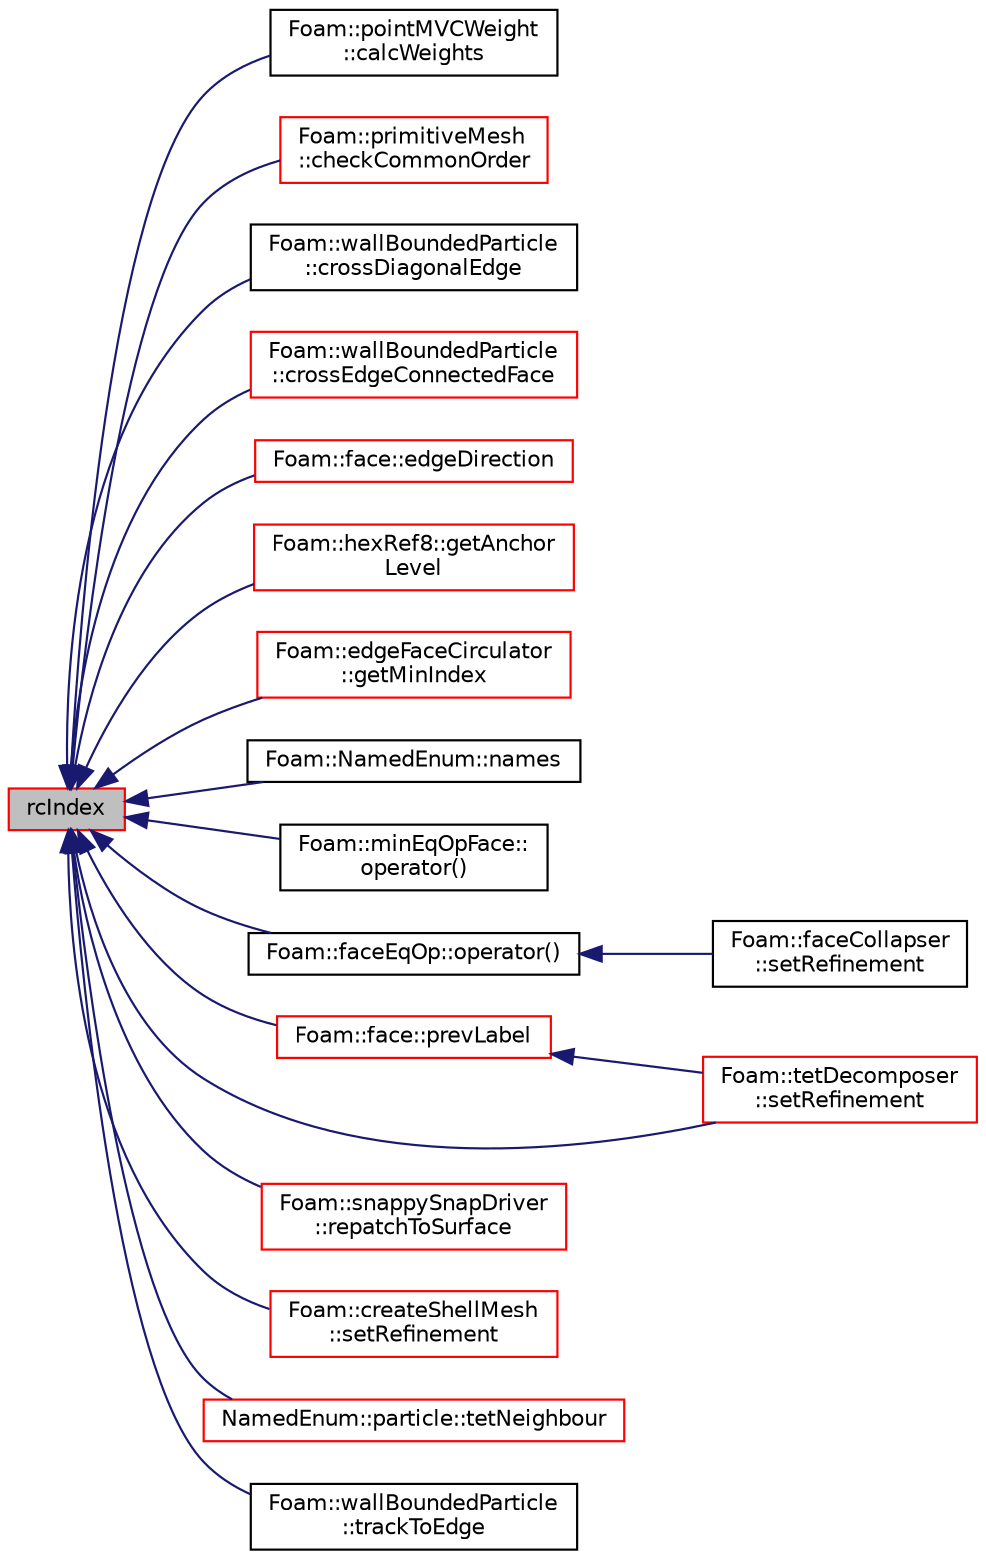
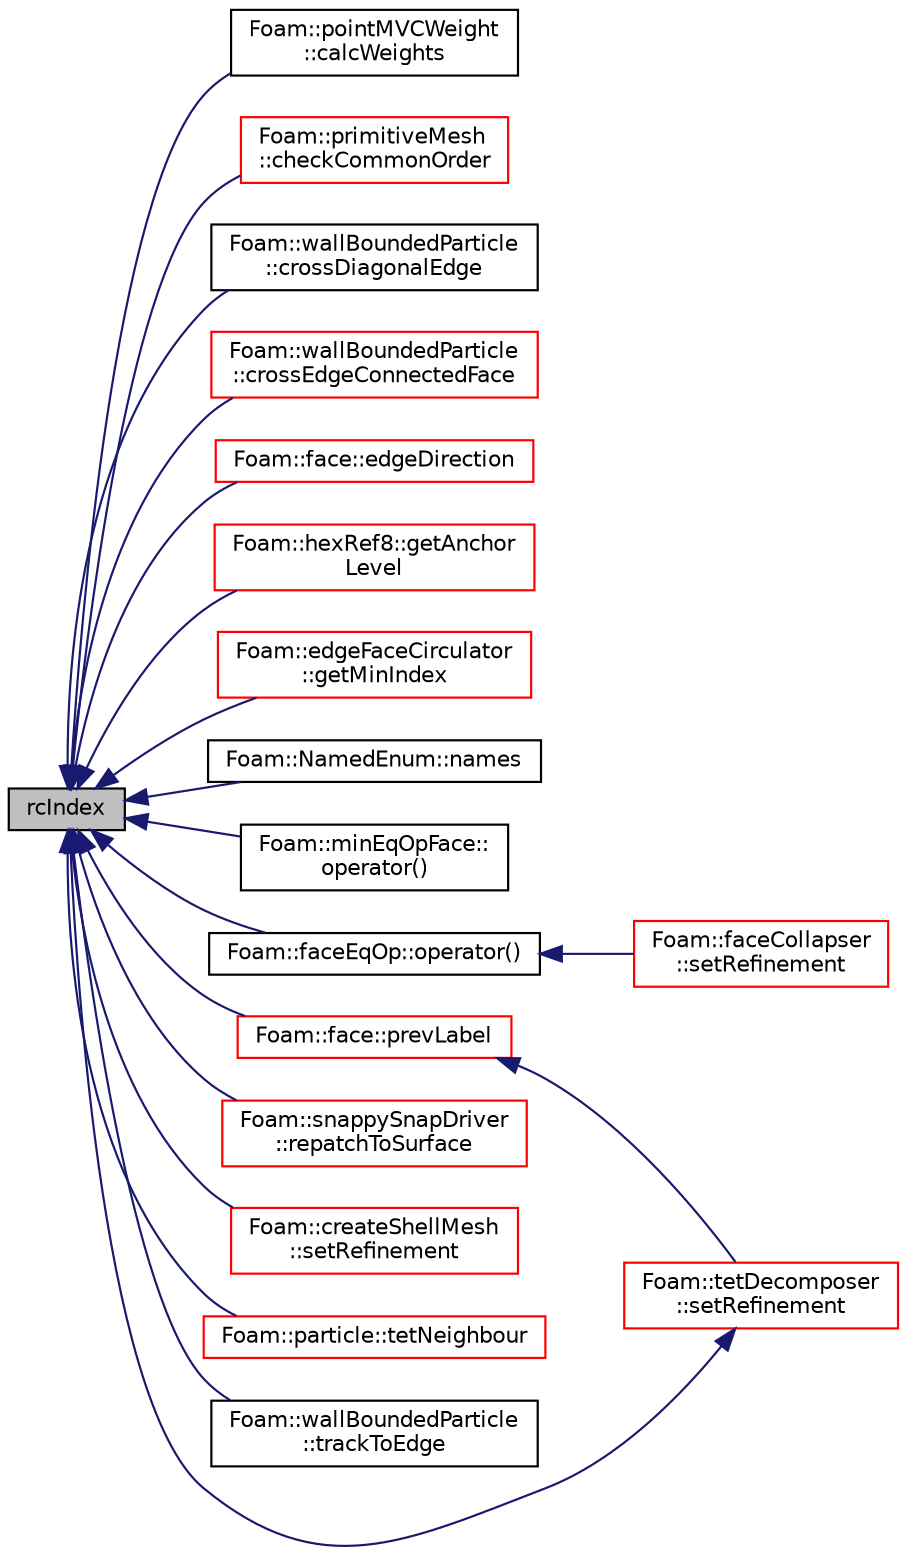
node "rcIndex": color red -> black
node "Foam::faceCollapser ::setRefinement": color black -> red
edge "Foam::tetDecomposer ::setRefinement" -> "rcIndex": reversed
node "NamedEnum::particle::tetNeighbour": label "NamedEnum::particle::tetNeighbour" -> "Foam::particle::tetNeighbour"
